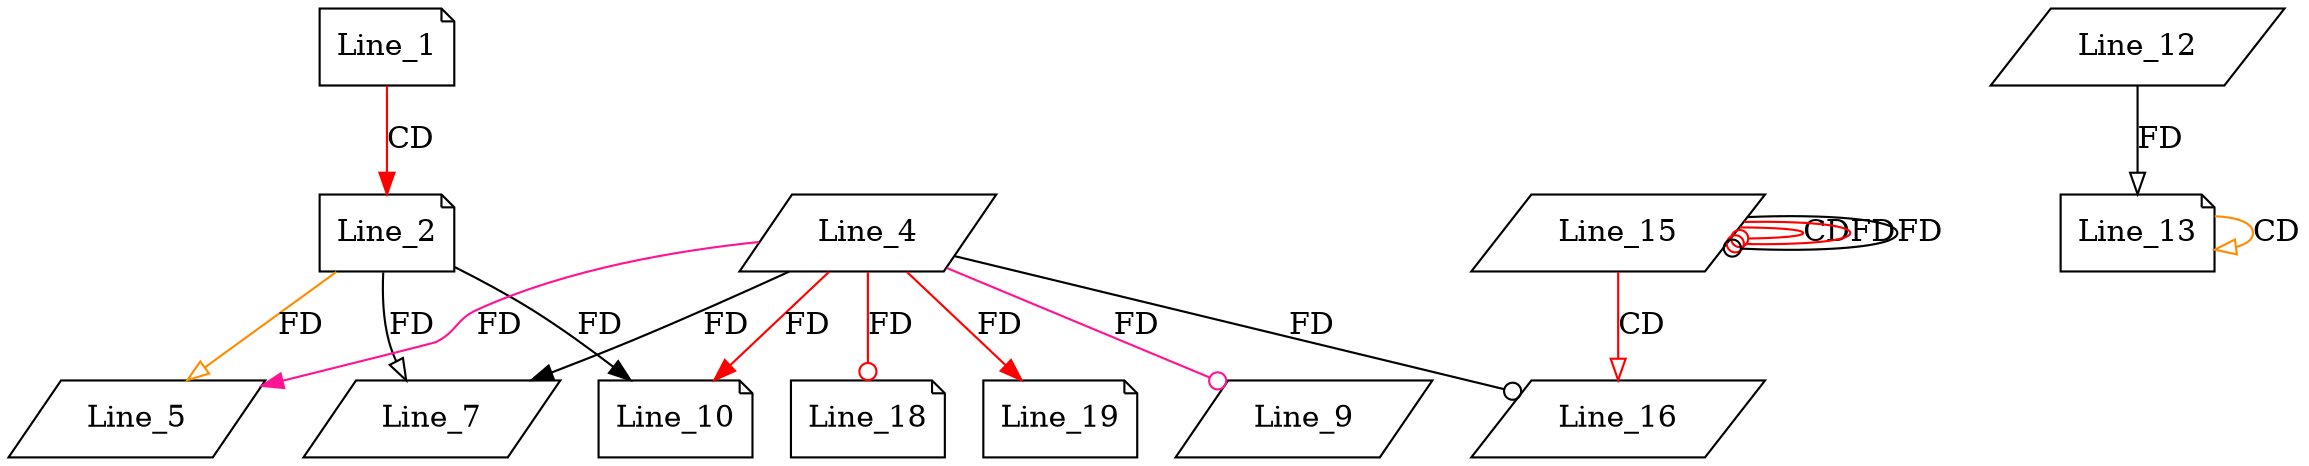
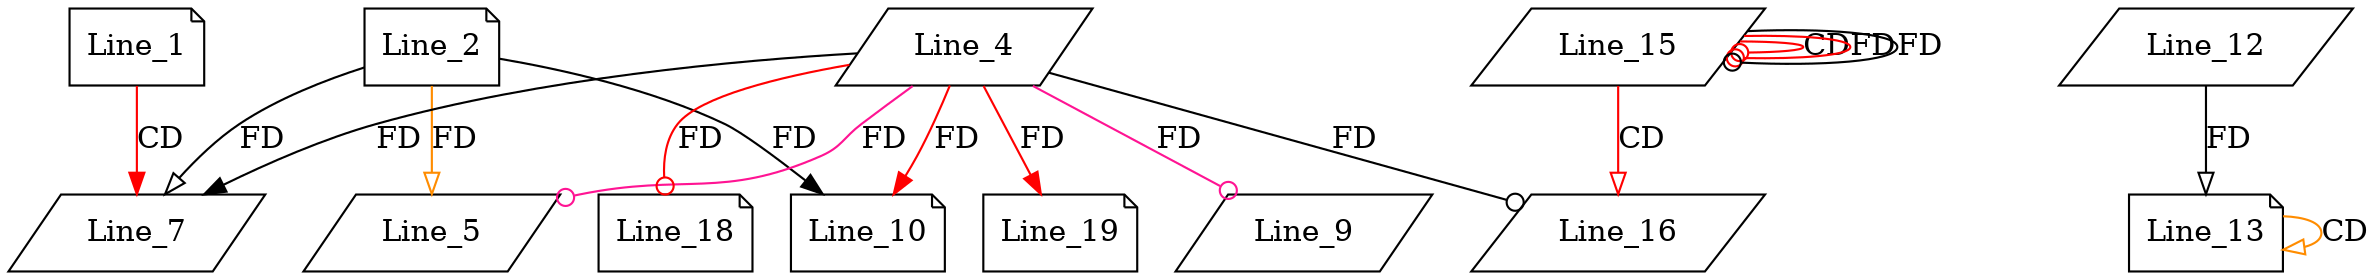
edge "Line_1" -> "Line_2": now "Line_1" -> "Line_7"
edge "Line_4" -> "Line_5": arrowhead normal -> odot
